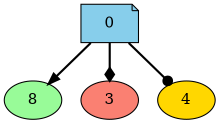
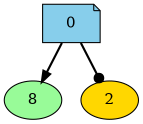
node "3": removed
node "4": label "4" -> "2"
